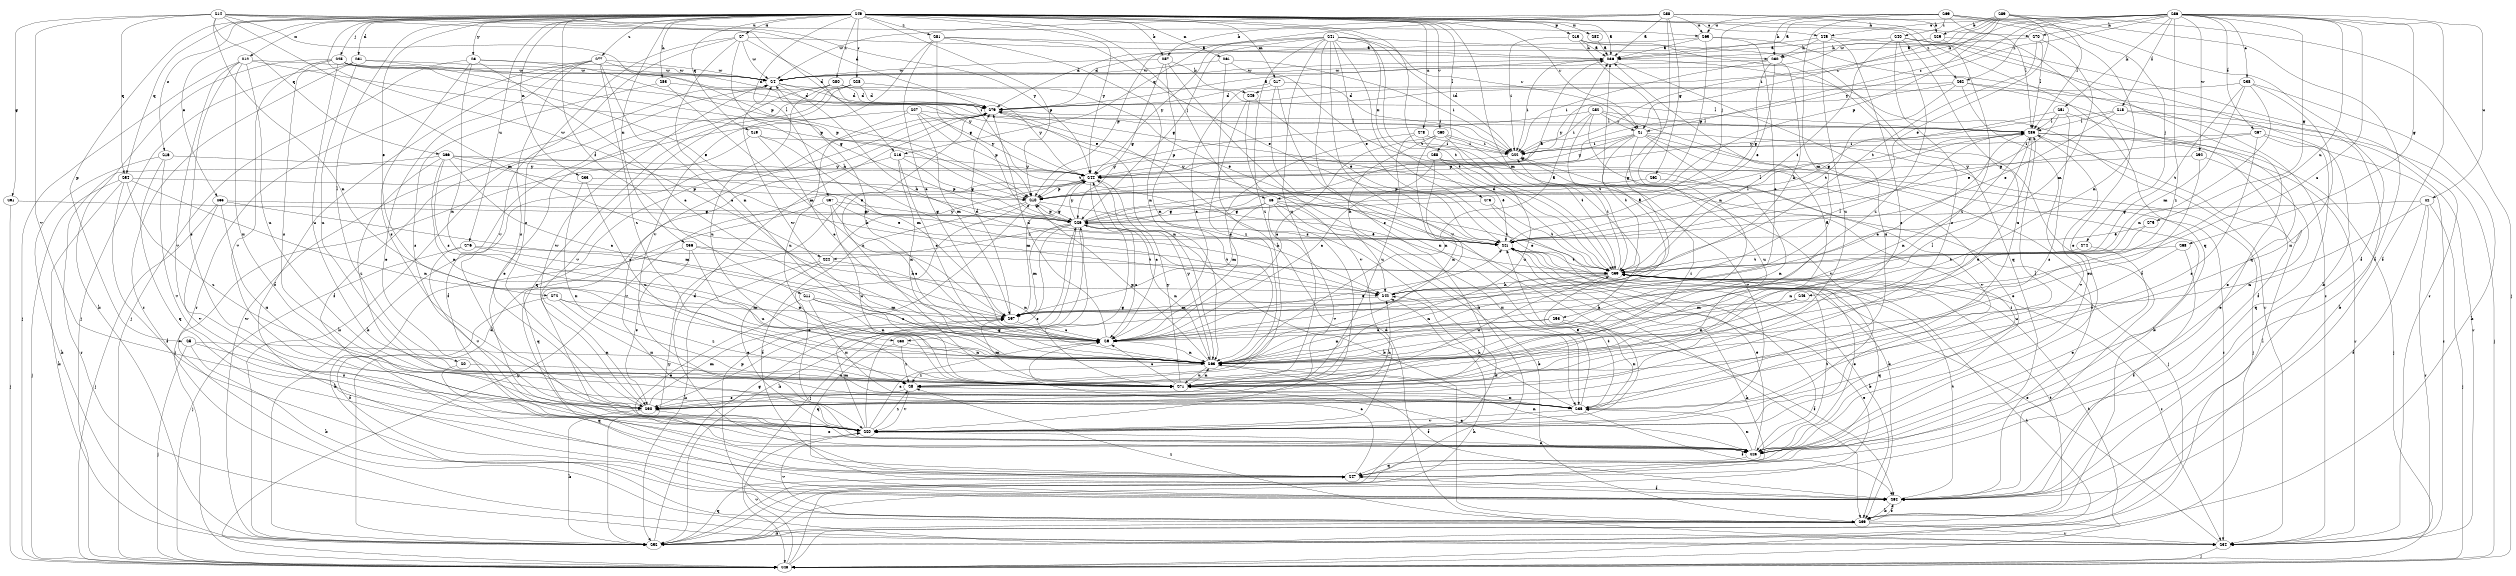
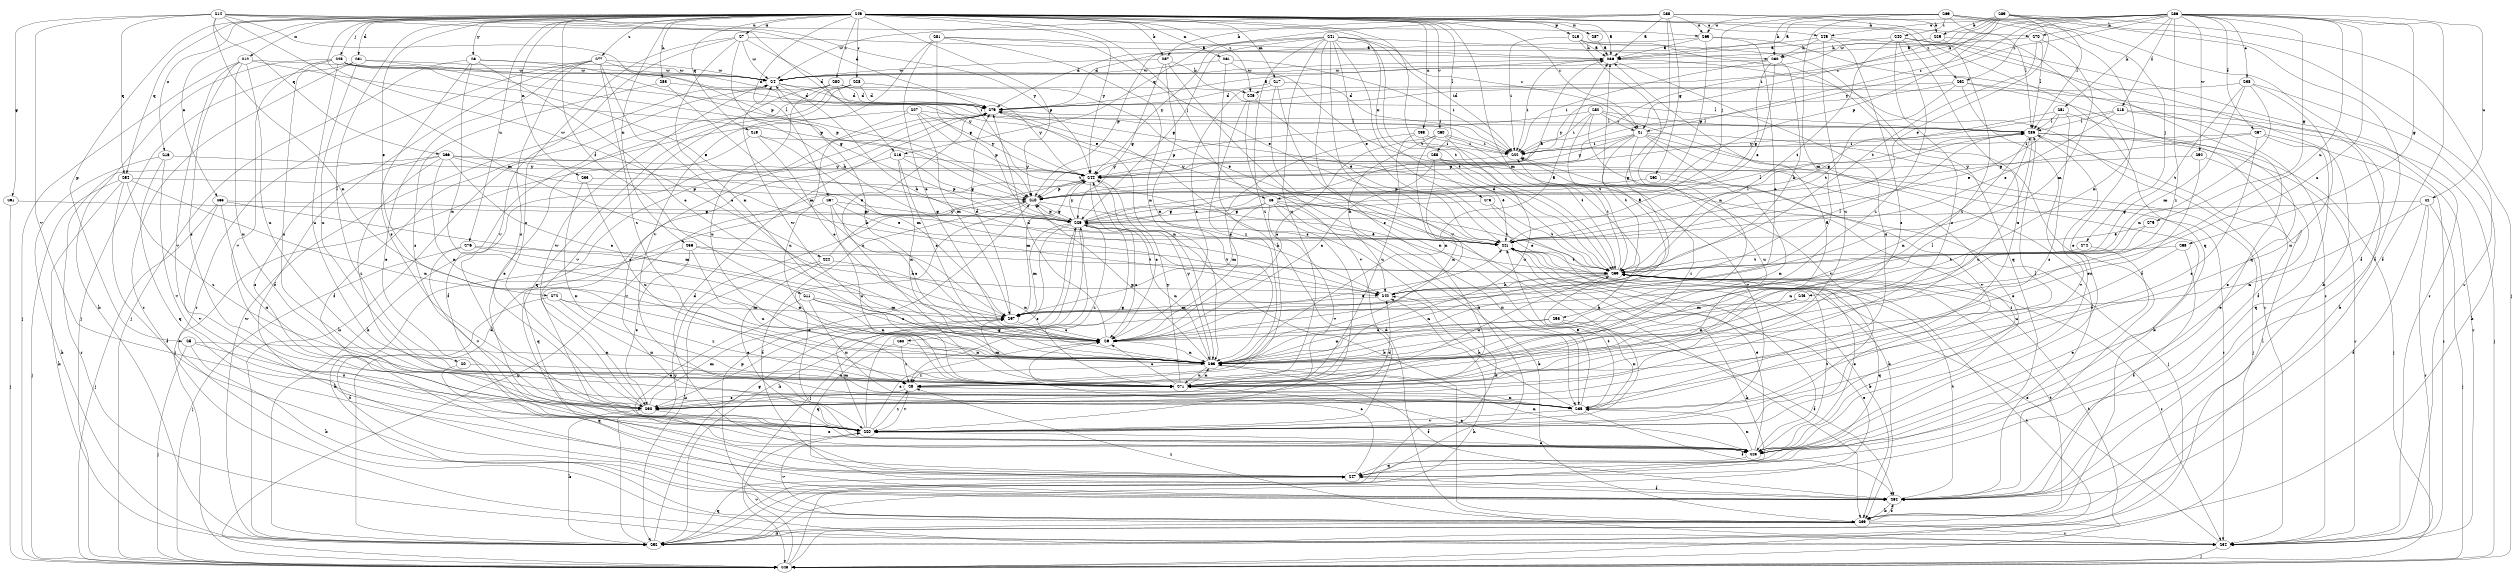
edge "S49" -> "S81": now "S49" -> "S46"
node "S84": label "S84" -> "S87"
node "S78": label "S78" -> "S98"
edge "S89" -> "S34": added, label "r"
edge "S26" -> "S24": now "S26" -> "S8"
edge "S85" -> "S71": label "e" -> "u"
edge "S52" -> "S44": now "S52" -> "S10"
edge "S66" -> "S50": now "S66" -> "S90"
edge "S85" -> "S9": removed, label "c"
edge "S90" -> "S42": label "h" -> "d"
